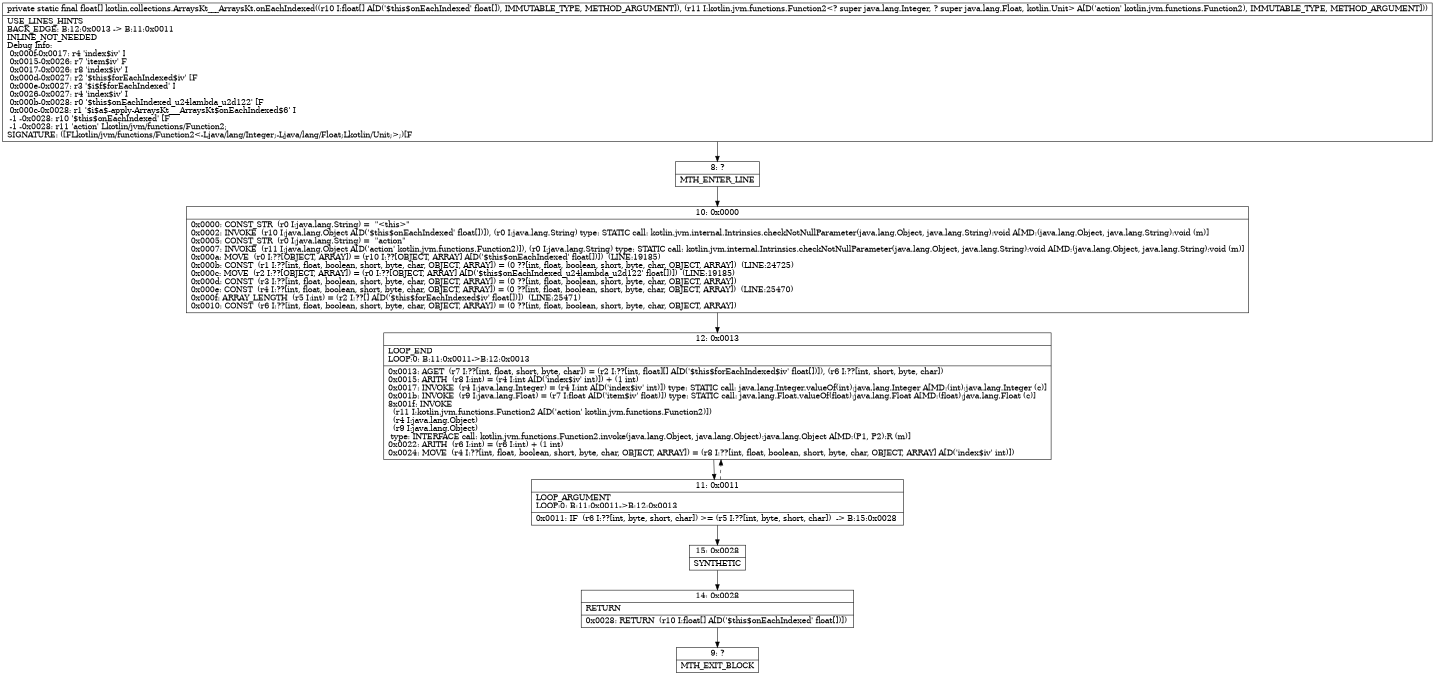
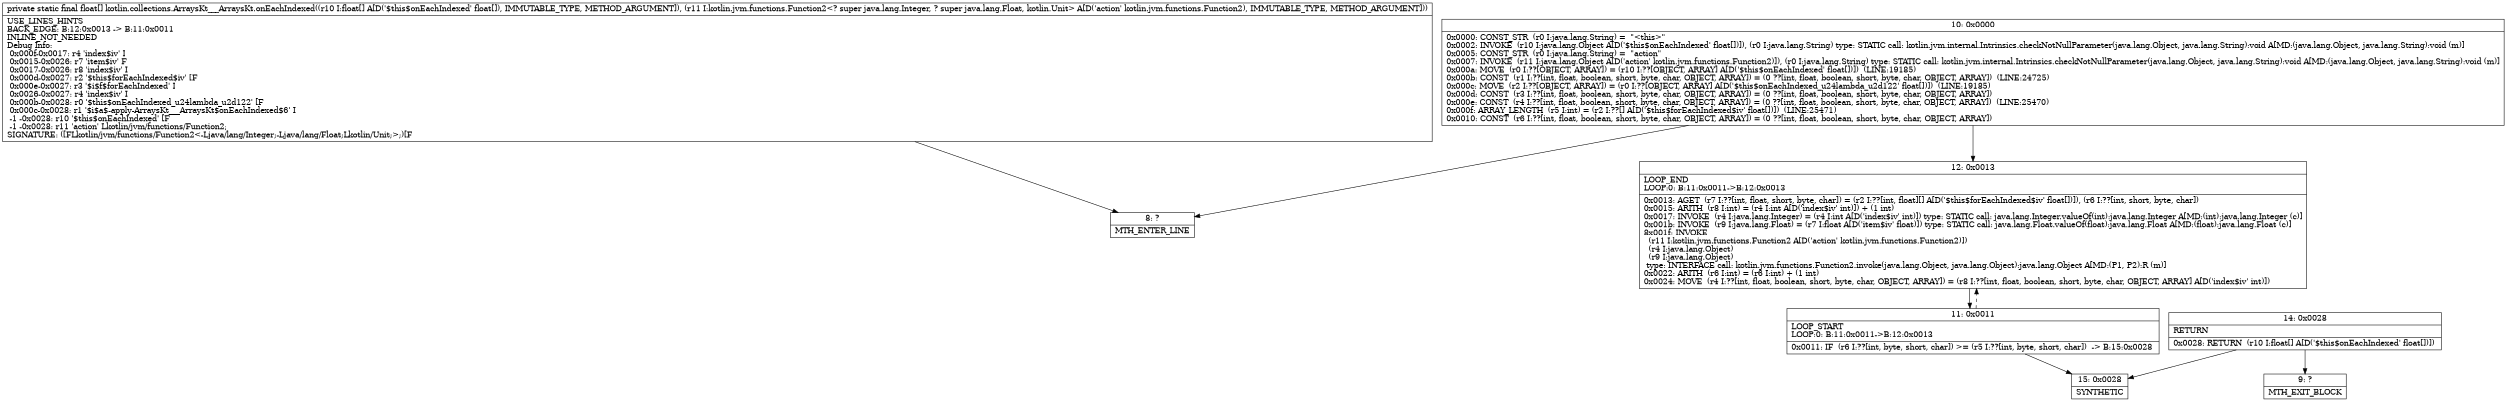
edge "8: ?" -> "10: 0x0000": reversed
node "11: 0x0011": text "LOOP_ARGUMENT" -> "LOOP_START"
edge "15: 0x0028" -> "14: 0x0028": reversed
